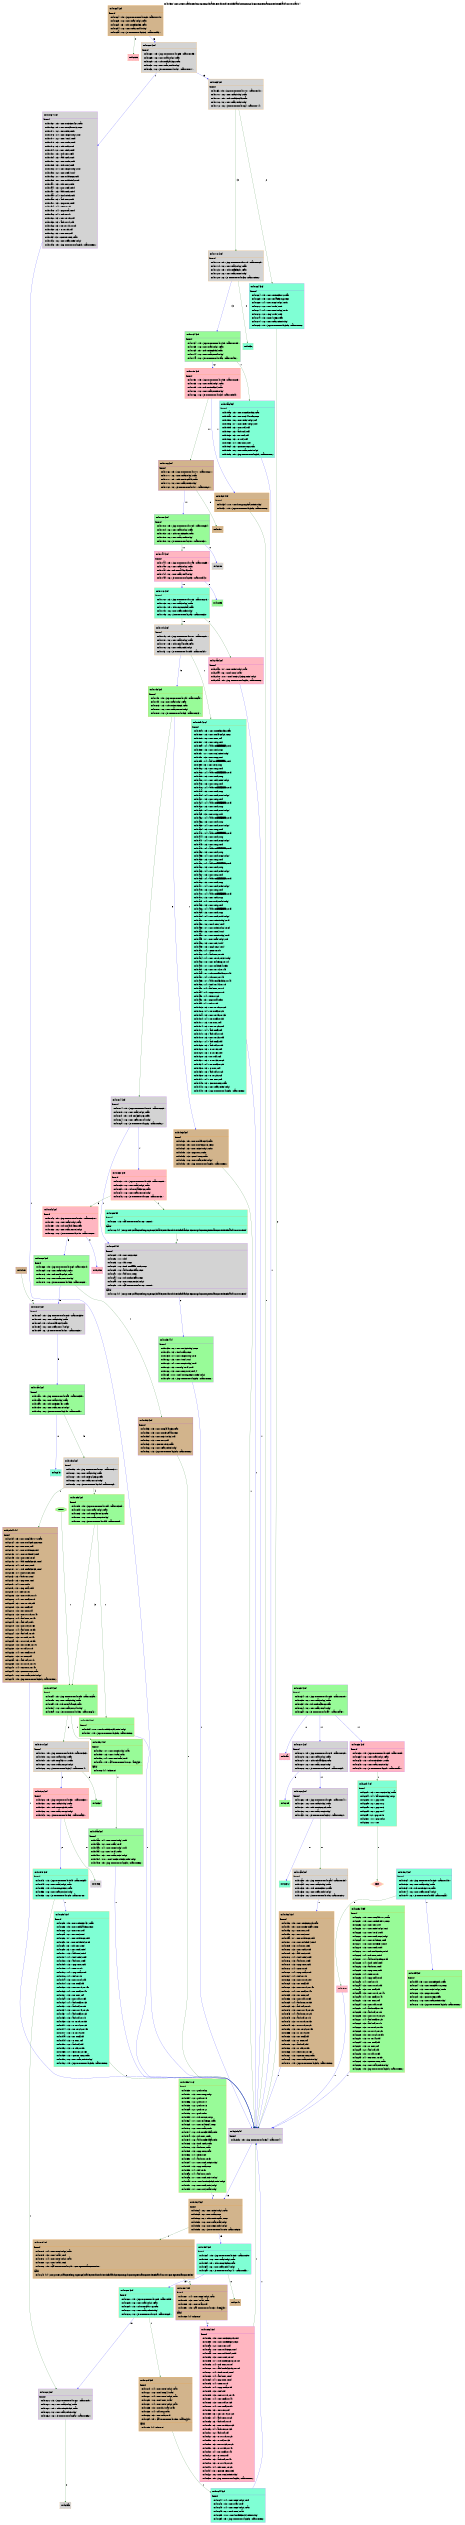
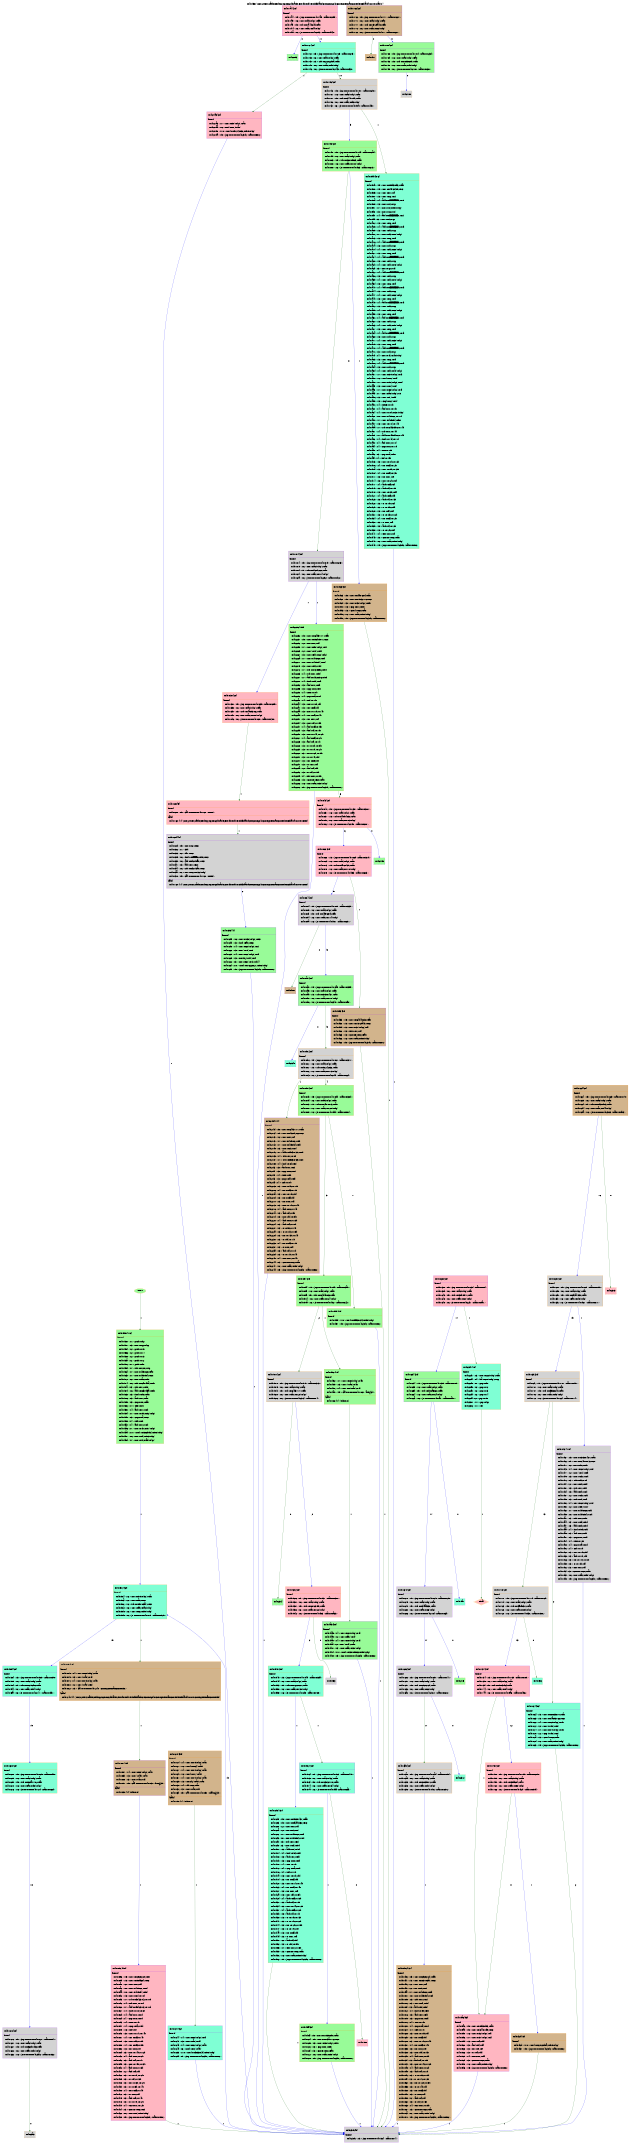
node "0x401734 [28]": fillcolor palegreen -> lightpink
edge "0x401750 [28]" -> "0x40176c [28]": now "0x401750 [28]" -> "0x4019a6 [53]"
node "0x4019a6 [53]": fillcolor aquamarine -> lightpink
edge "0x401788 [28]" -> "0x4017a4 [28]": removed, label "11"
edge "0x401814 [28]" -> "0x401c8d [40]": now "0x401814 [28]" -> "0x402252 [159]"
edge "0x401830 [28]" -> "0x40184c [28]": now "0x402252 [159]" -> "0x40184c [28]"
node "0x401c88 [5]": fillcolor aquamarine -> lightpink
node "0x401868 [28]": fillcolor palegreen -> lightpink
node "0x402150": fillcolor lightpink -> palegreen
edge "0x401be1" -> "0x401884 [28]": reversed
edge "Users" -> "0x4018f4 [28]": now "Users" -> "0x401550 [116]"
edge "0x401654 [28]" -> "0x401638 [28]": reversed
node "0x401fa7": fillcolor lightpink -> aquamarine
node "Exit": label "Exit" -> "Final"
edge "0x401980" -> "0x4023dc [5]": now "0x401bff [30]" -> "0x4023dc [5]"
edge "0x401948 [28]" -> "0x40161c [28]": now "0x401948 [28]" -> "0x401964 [28]"
node "0x4015c4 [32]": fillcolor tan -> aquamarine
node "0x402141": removed
edge "0x401600 [28]" -> "0x401c1d [39]": removed, label "1"
